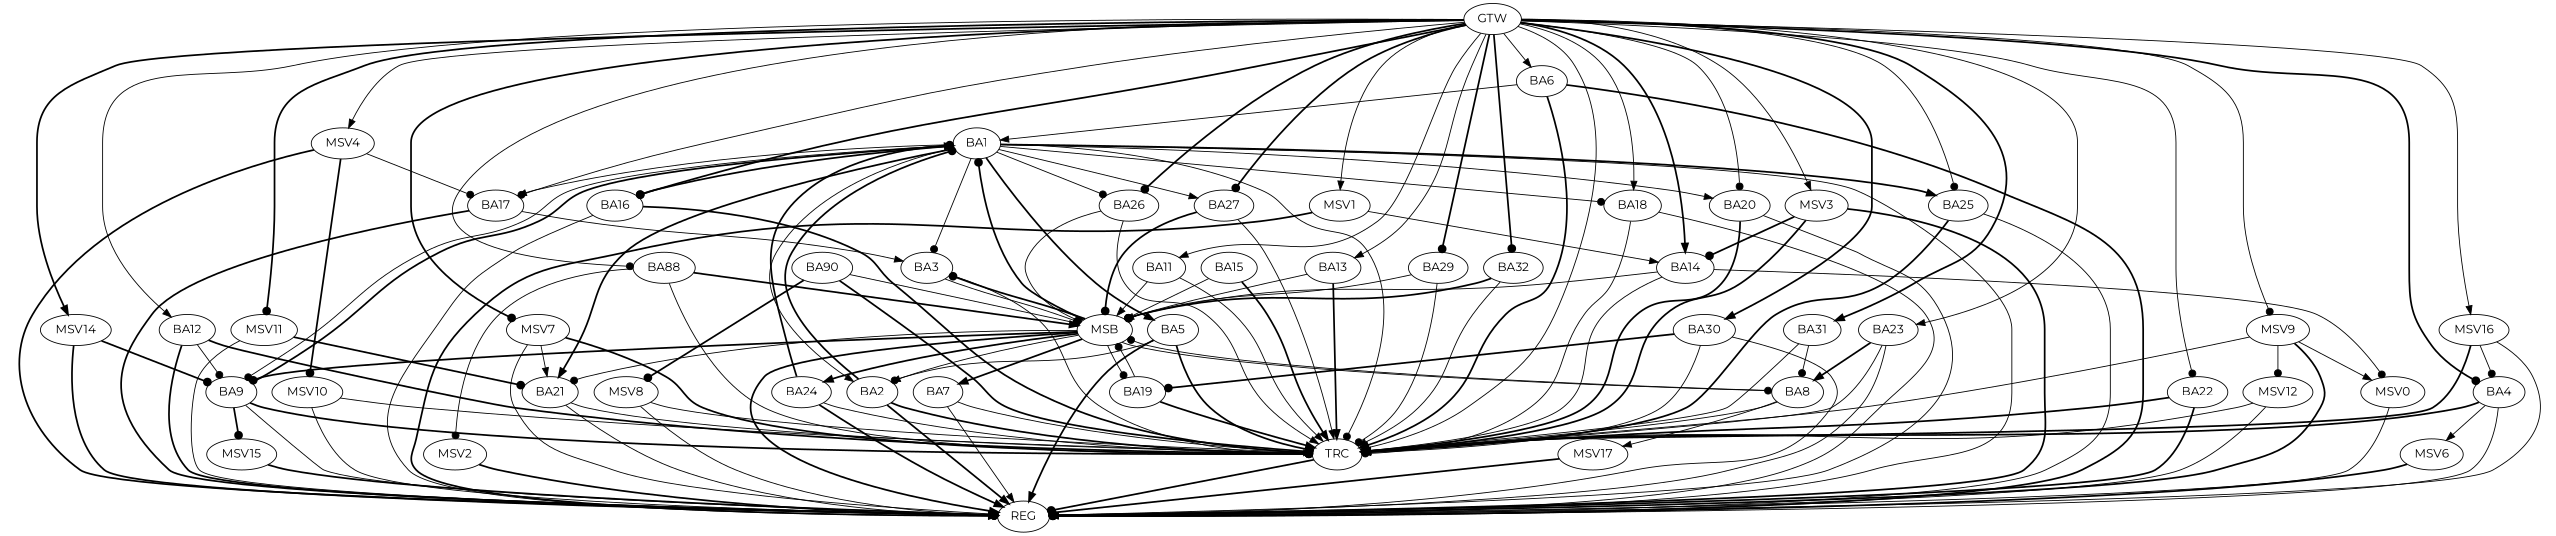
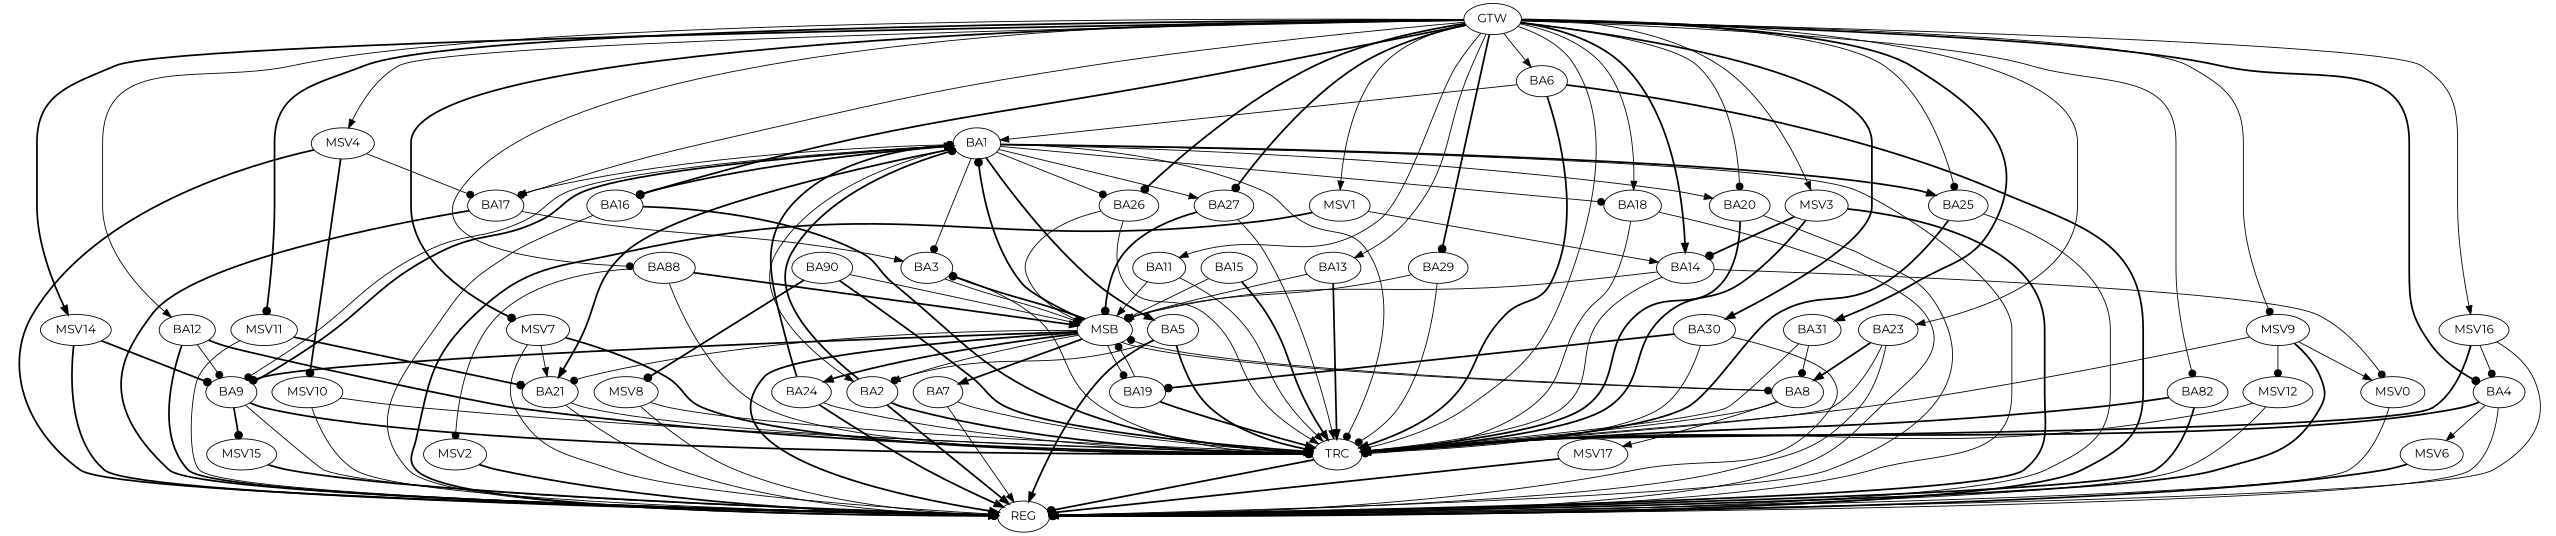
node "BA32": removed
node "BA22": label "BA22" -> "BA82"
